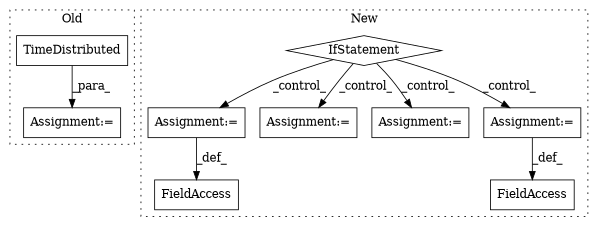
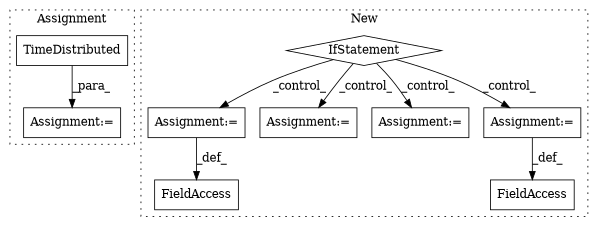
cluster "Old": label "Old" -> "Assignment"
